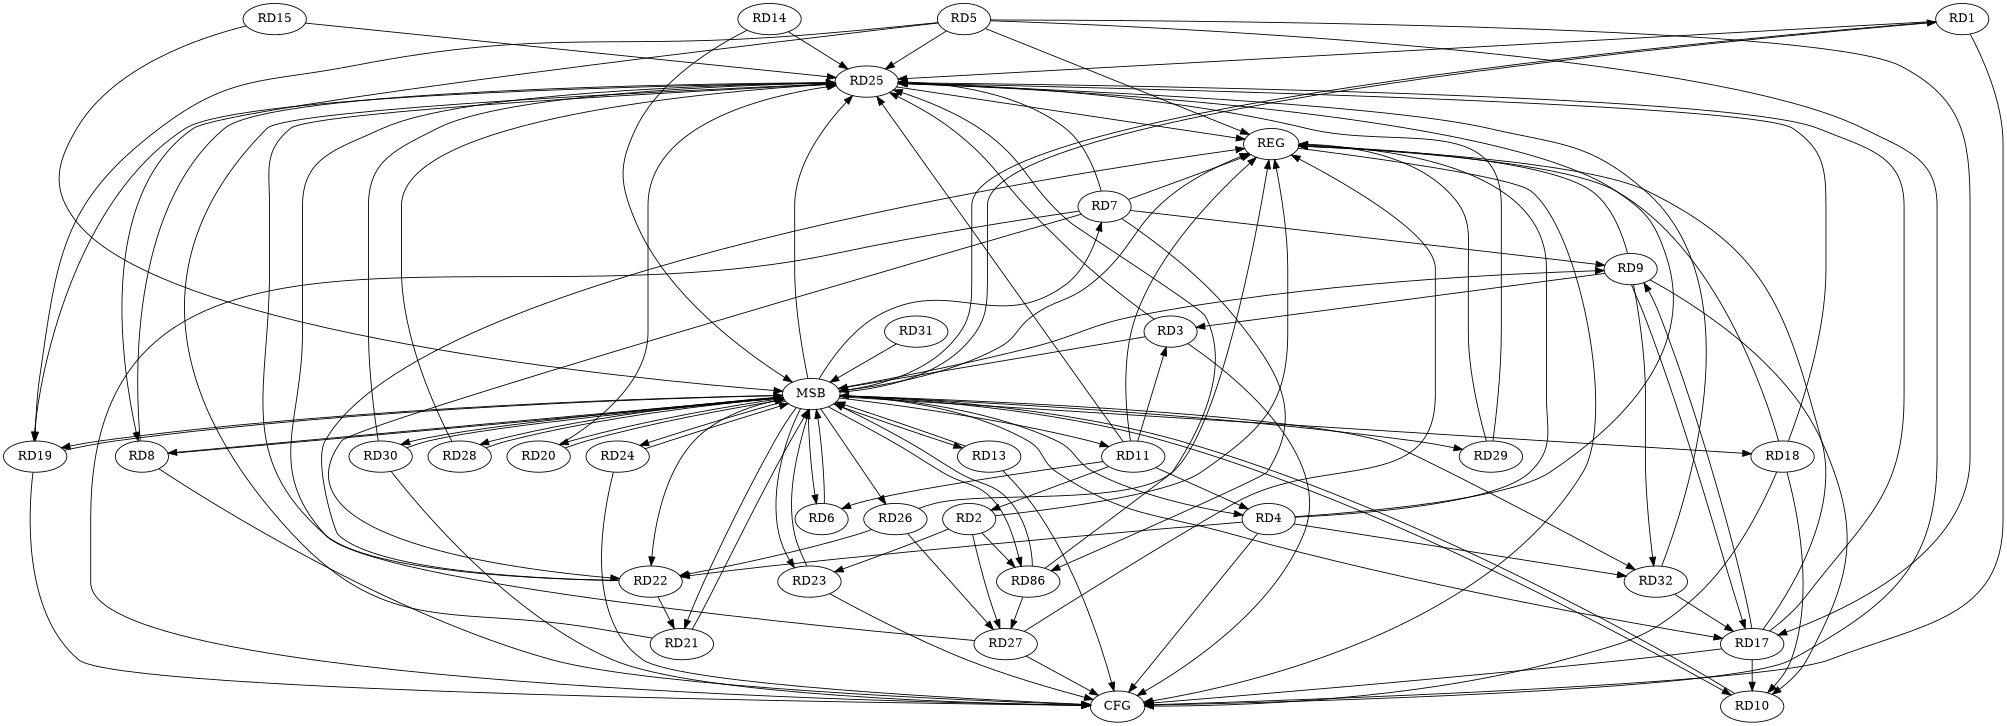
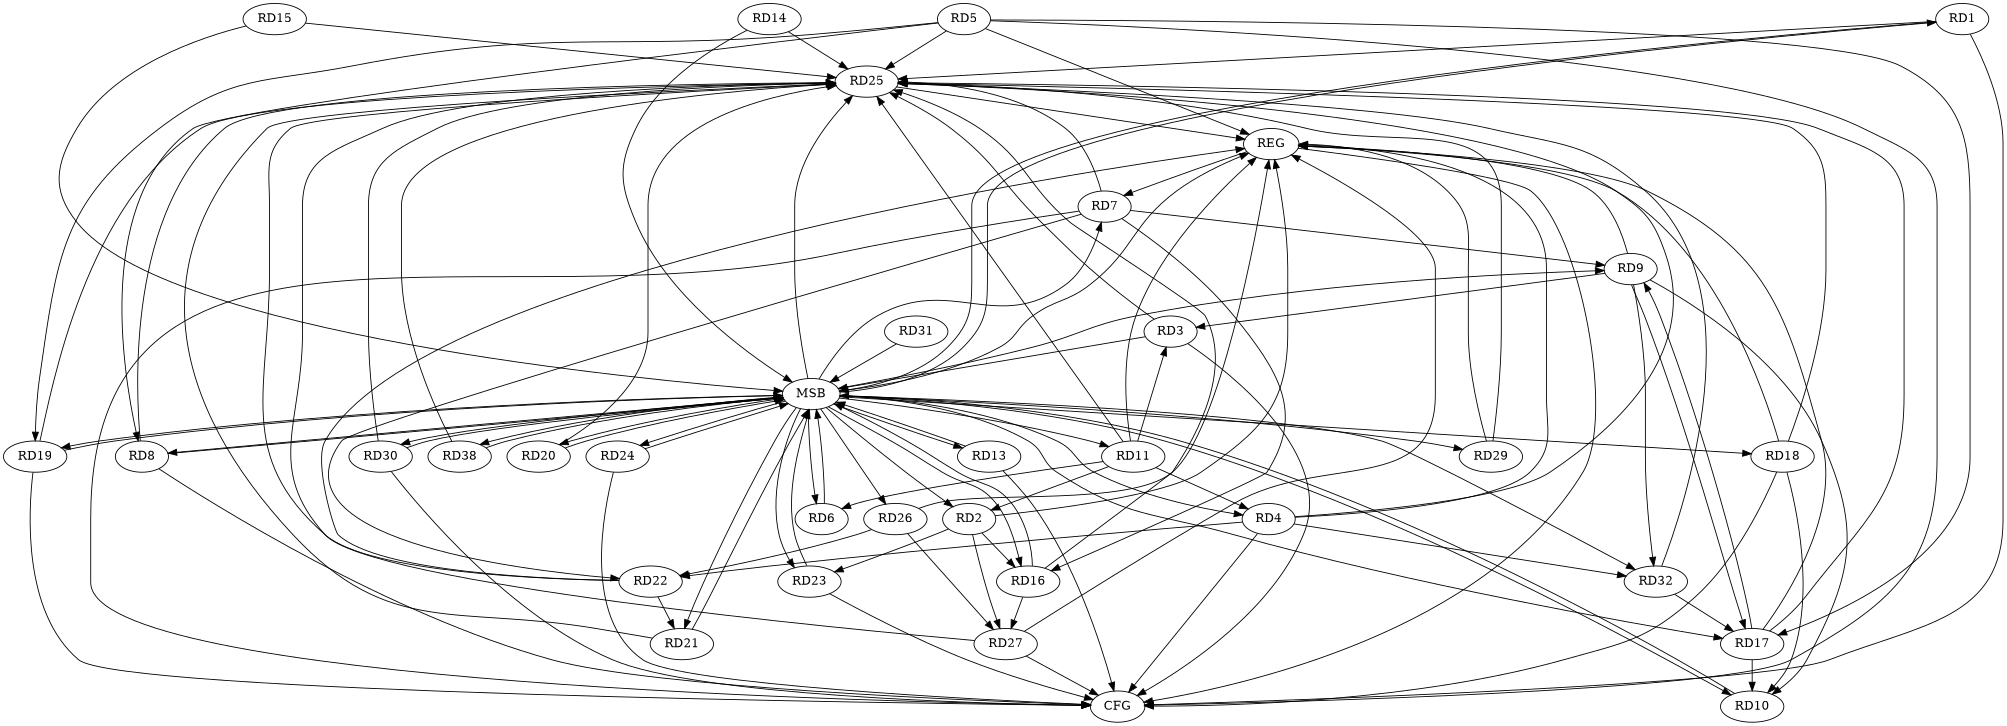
edge "RD25" -> "RD19": reversed
edge "RD7" -> "REG": reversed
edge "MSB" -> "RD22": now "MSB" -> "RD2"
node "RD28": label "RD28" -> "RD38"
node "RD86": label "RD86" -> "RD16"
edge "RD17" -> "CFG": removed
